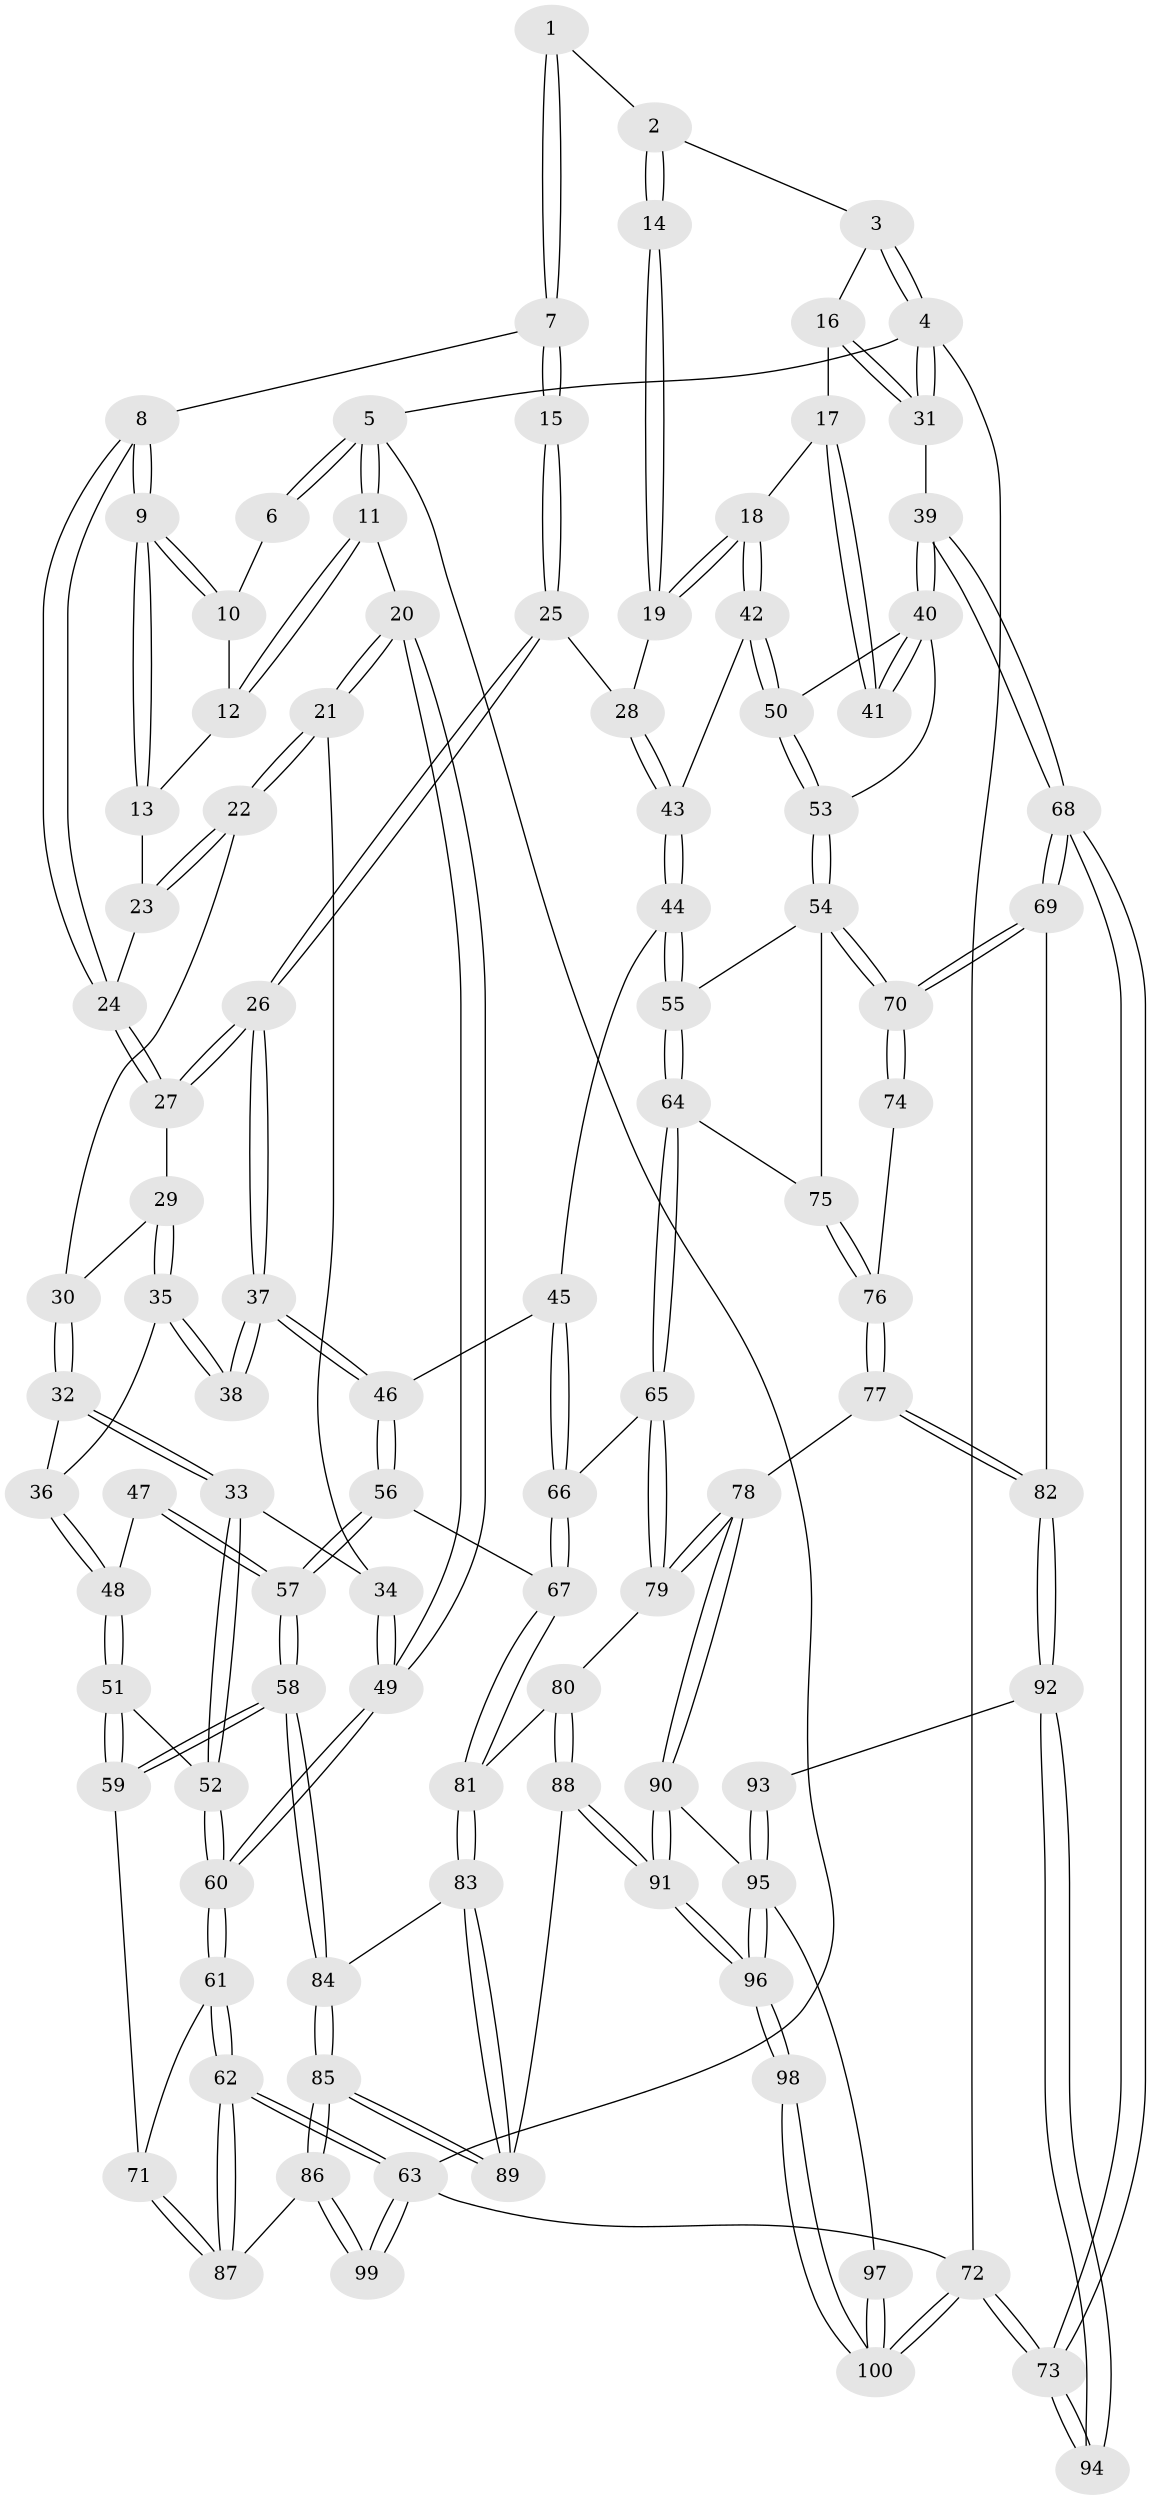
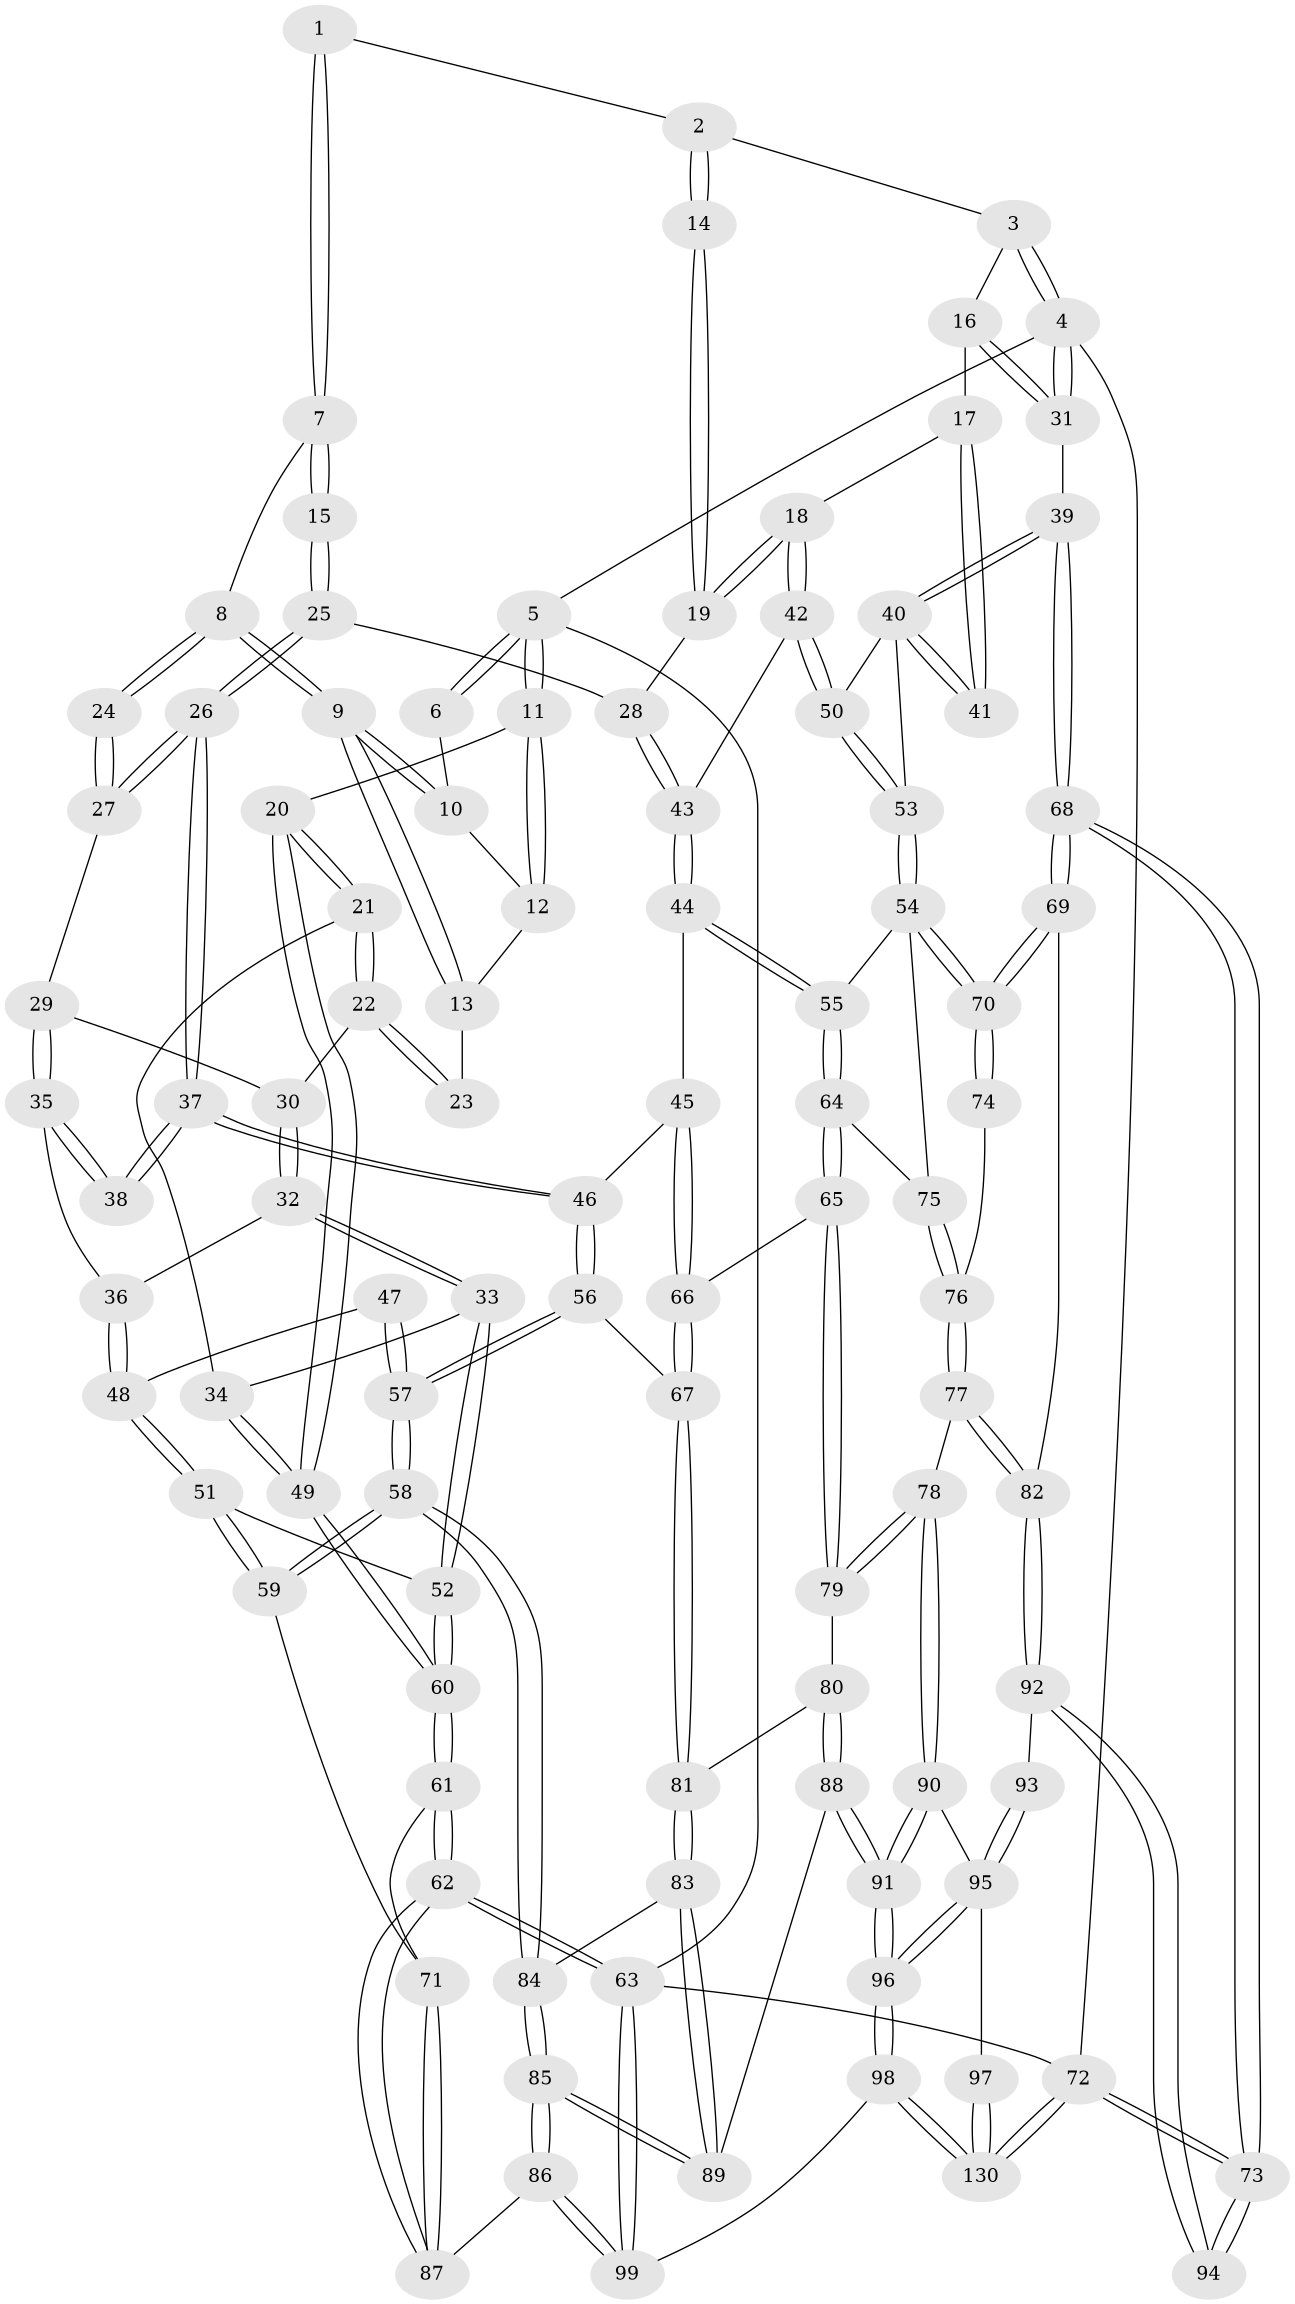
edge "23" -- "24": removed
edge "98" -- "99": added
node "100": label "100" -> "130"
